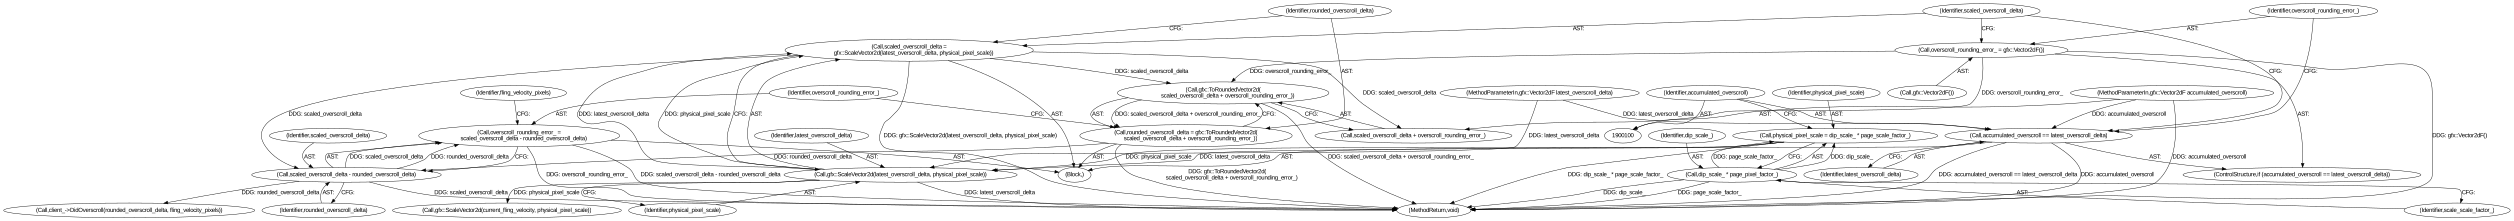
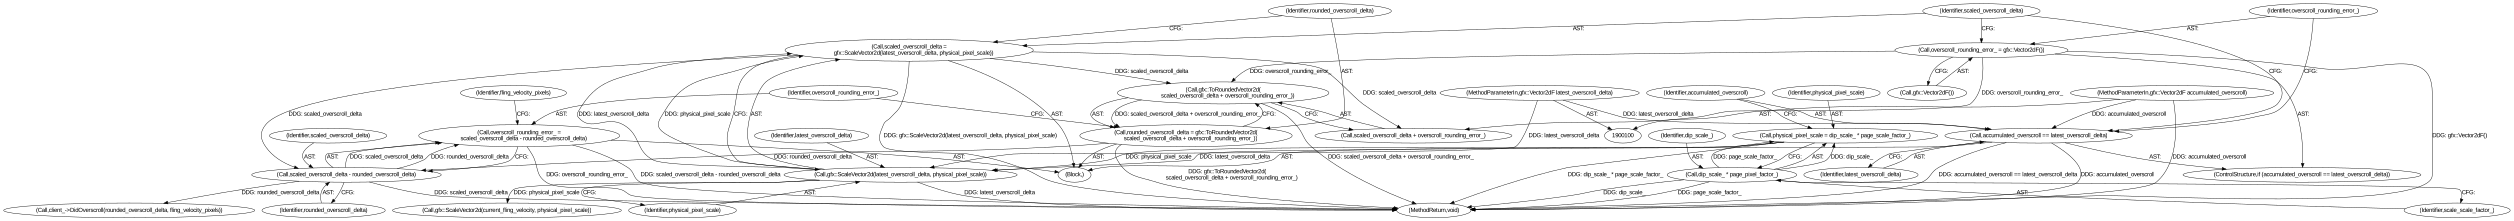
edge "(Call,overscroll_rounding_error_ = gfx::Vector2dF())" -> "(Call,gfx::Vector2dF())": added, label "CFG:"
edge "(Identifier,accumulated_overscroll)" -> "1900100": now "(MethodParameterIn,gfx::Vector2dF latest_overscroll_delta)" -> "1900100"
